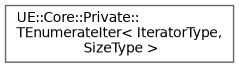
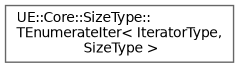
node "UE::Core::Private:: TEnumerateIter< IteratorType, SizeType >": label "UE::Core::Private:: TEnumerateIter< IteratorType, SizeType >" -> "UE::Core::SizeType:: TEnumerateIter< IteratorType, SizeType >"
